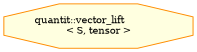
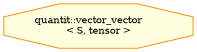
node "quantit::vector_lift < S, tensor >": label "quantit::vector_lift < S, tensor >" -> "quantit::vector_vector < S, tensor >"
